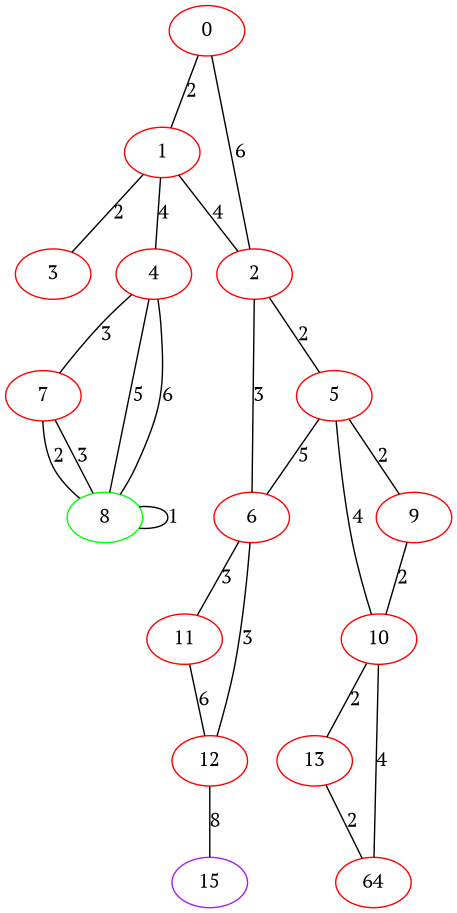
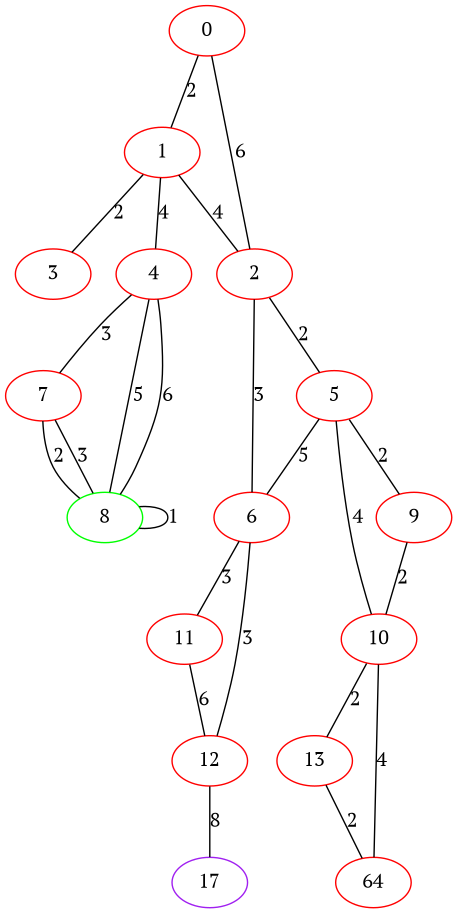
node "15": label "15" -> "17"
